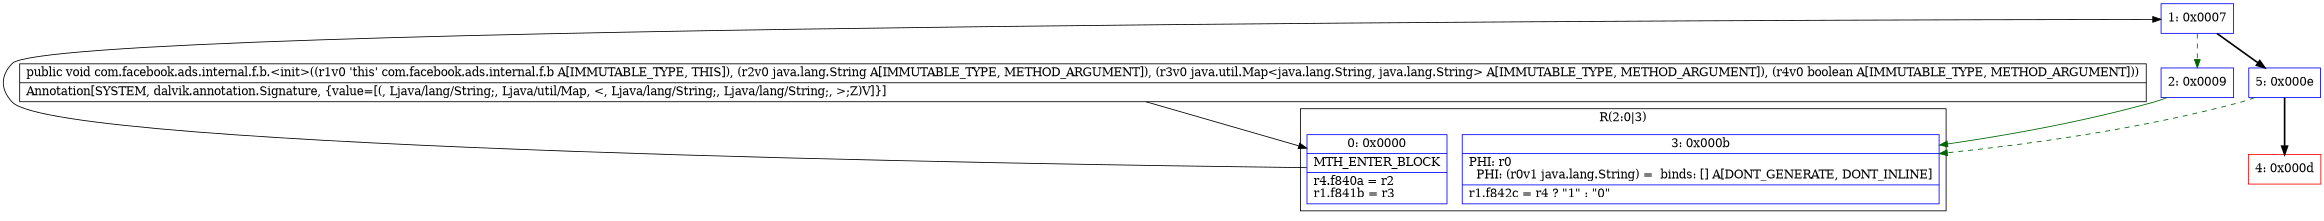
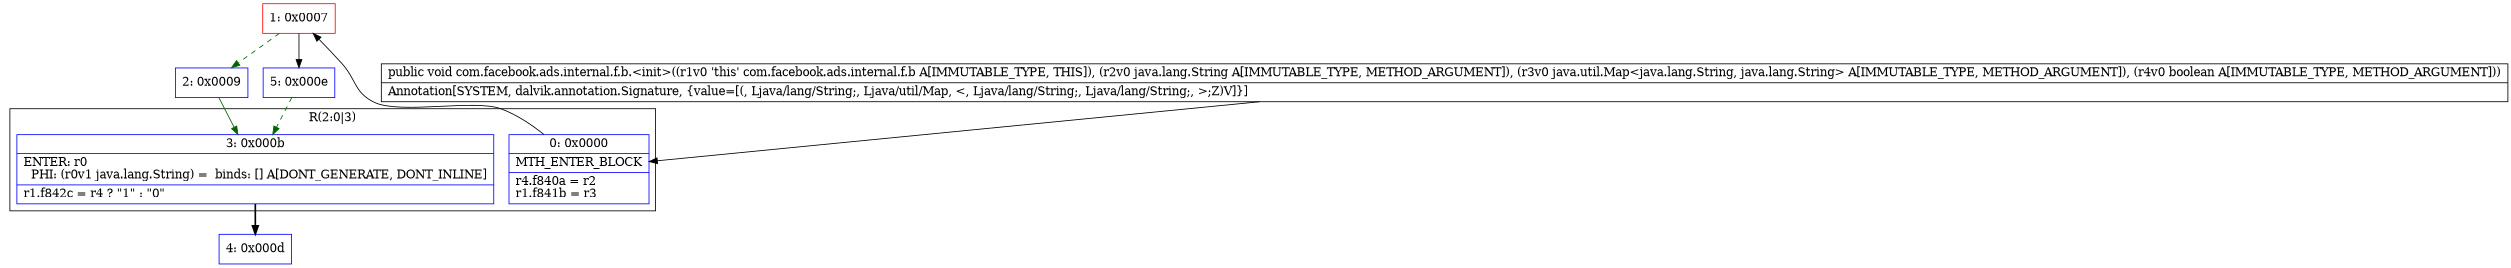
node "1: 0x0007": color blue -> red
edge "1: 0x0007" -> "5: 0x000e": style bold -> solid
edge "5: 0x000e" -> "4: 0x000d": now "3: 0x000b" -> "4: 0x000d"
node "3: 0x000b": text "PHI: r0" -> "ENTER: r0"
node "4: 0x000d": color red -> blue
